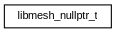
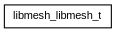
node "libmesh_nullptr_t": label "libmesh_nullptr_t" -> "libmesh_libmesh_t"
